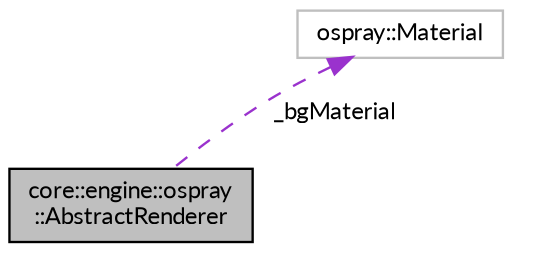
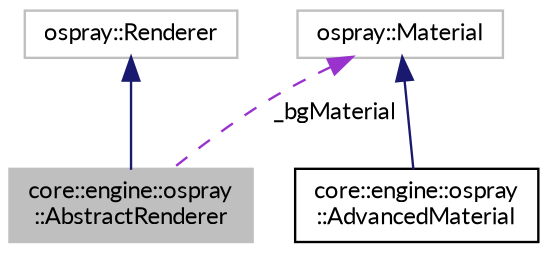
node "ospray::Renderer": added
node "core::engine::ospray ::AbstractRenderer": color black -> grey75
node "core::engine::ospray ::AdvancedMaterial": added
